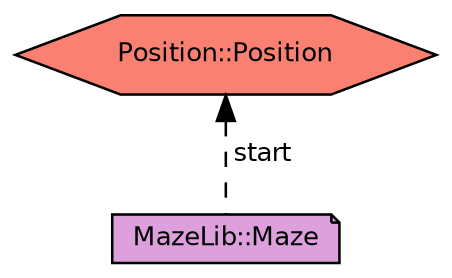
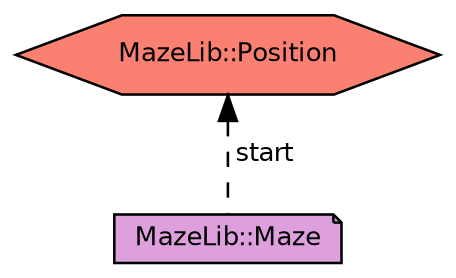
node "Position::Position": label "Position::Position" -> "MazeLib::Position"
